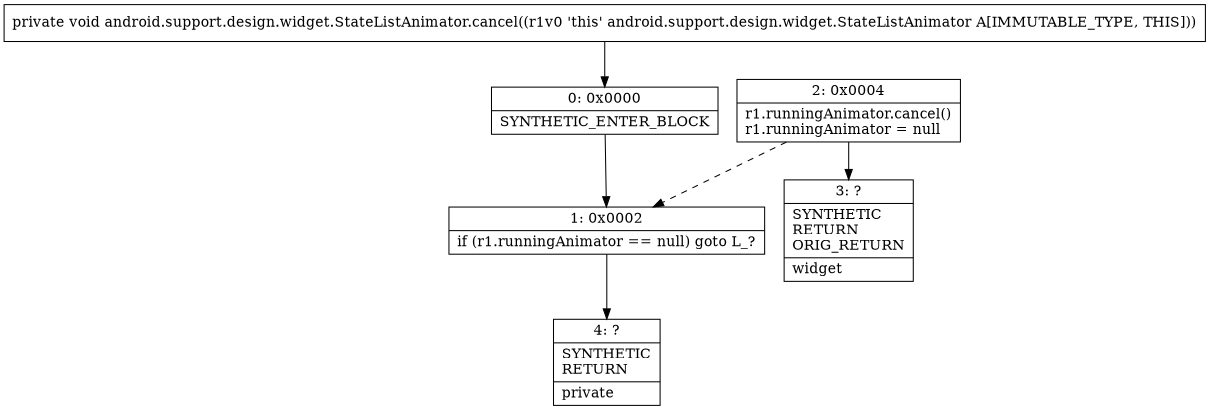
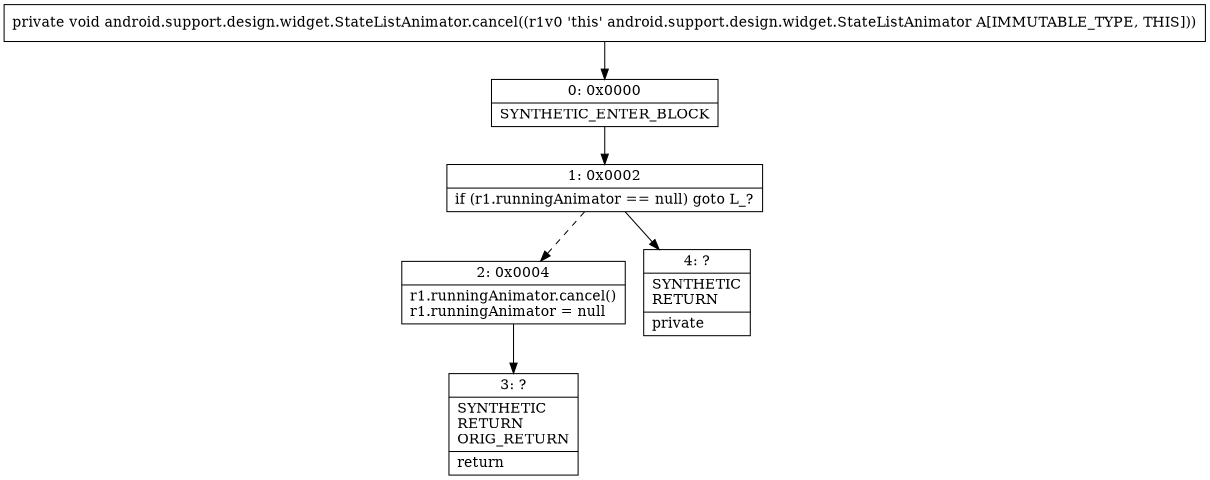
edge "2: 0x0004" -> "1: 0x0002": reversed
node "3: ?": text "widget" -> "return"
